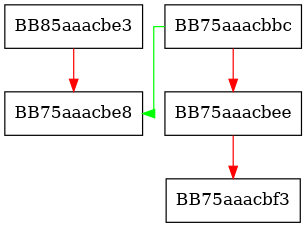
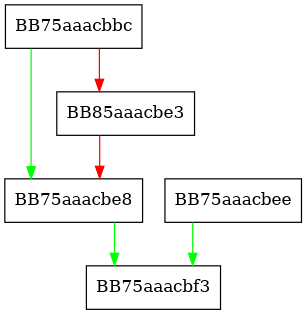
edge "BB75aaacbbc" -> "BB75aaacbee": now "BB75aaacbbc" -> "BB85aaacbe3"
edge "BB75aaacbee" -> "BB75aaacbf3": color red -> green
edge "BB75aaacbe8" -> "BB75aaacbf3": added
